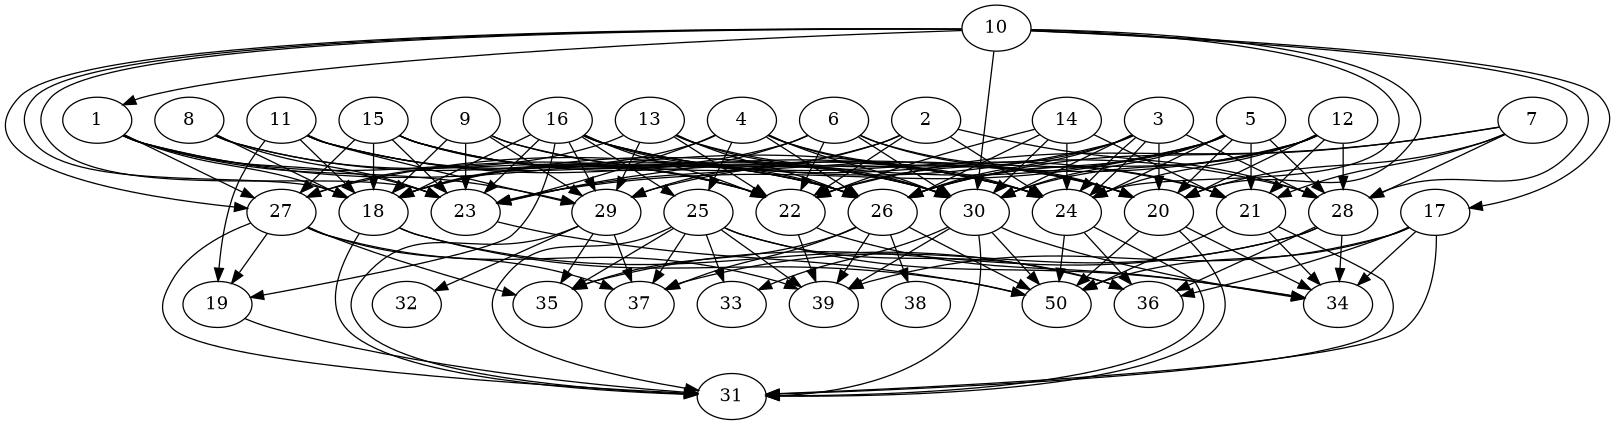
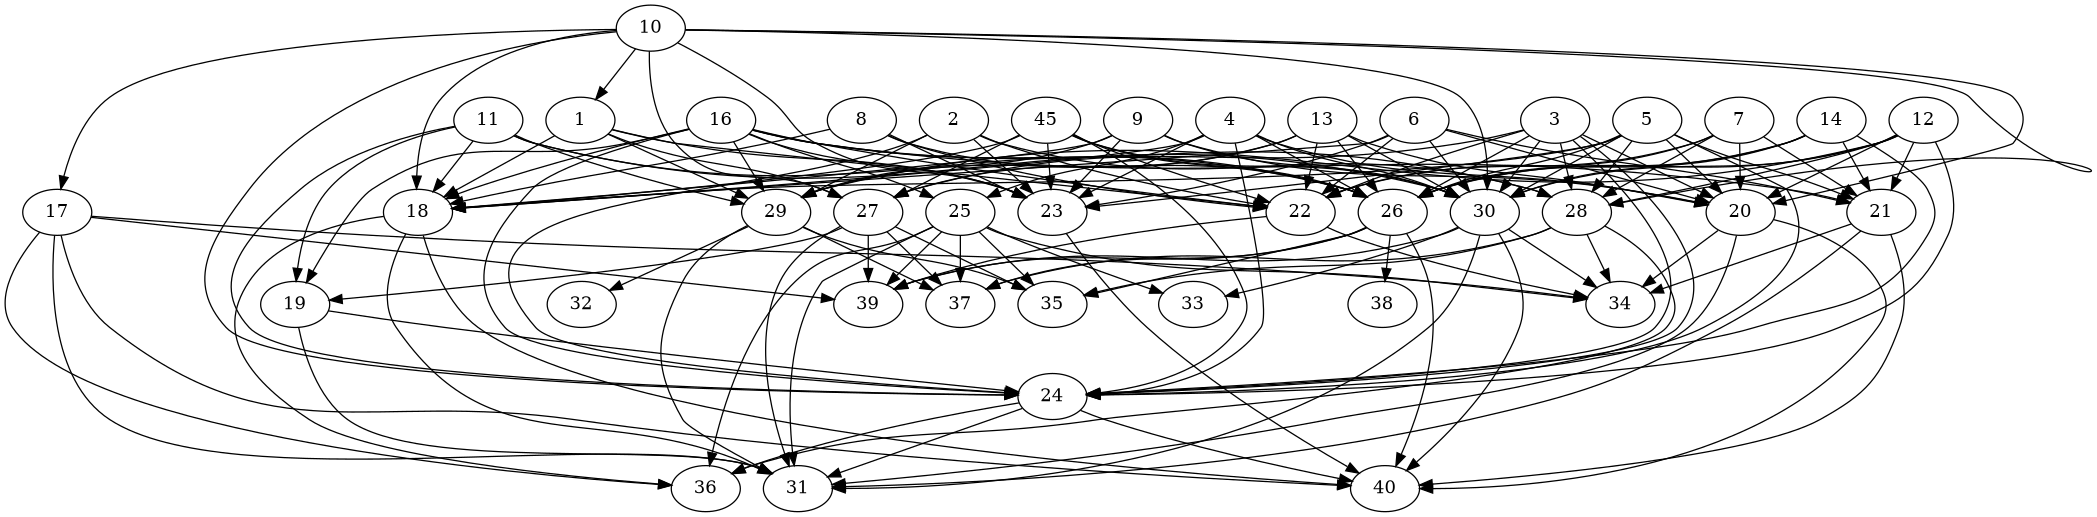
node "15": label "15" -> "45"
edge "1" -> "24": now "19" -> "24"
node "50": label "50" -> "40"
